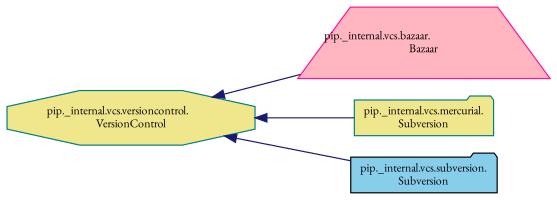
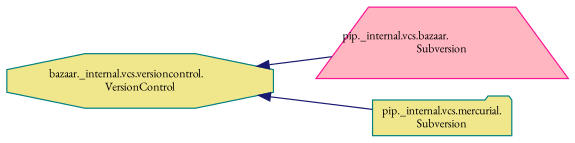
node "pip._internal.vcs.bazaar. Bazaar": label "pip._internal.vcs.bazaar. Bazaar" -> "pip._internal.vcs.bazaar. Subversion"
node "pip._internal.vcs.versioncontrol. VersionControl": label "pip._internal.vcs.versioncontrol. VersionControl" -> "bazaar._internal.vcs.versioncontrol. VersionControl"
node "pip._internal.vcs.subversion. Subversion": removed
